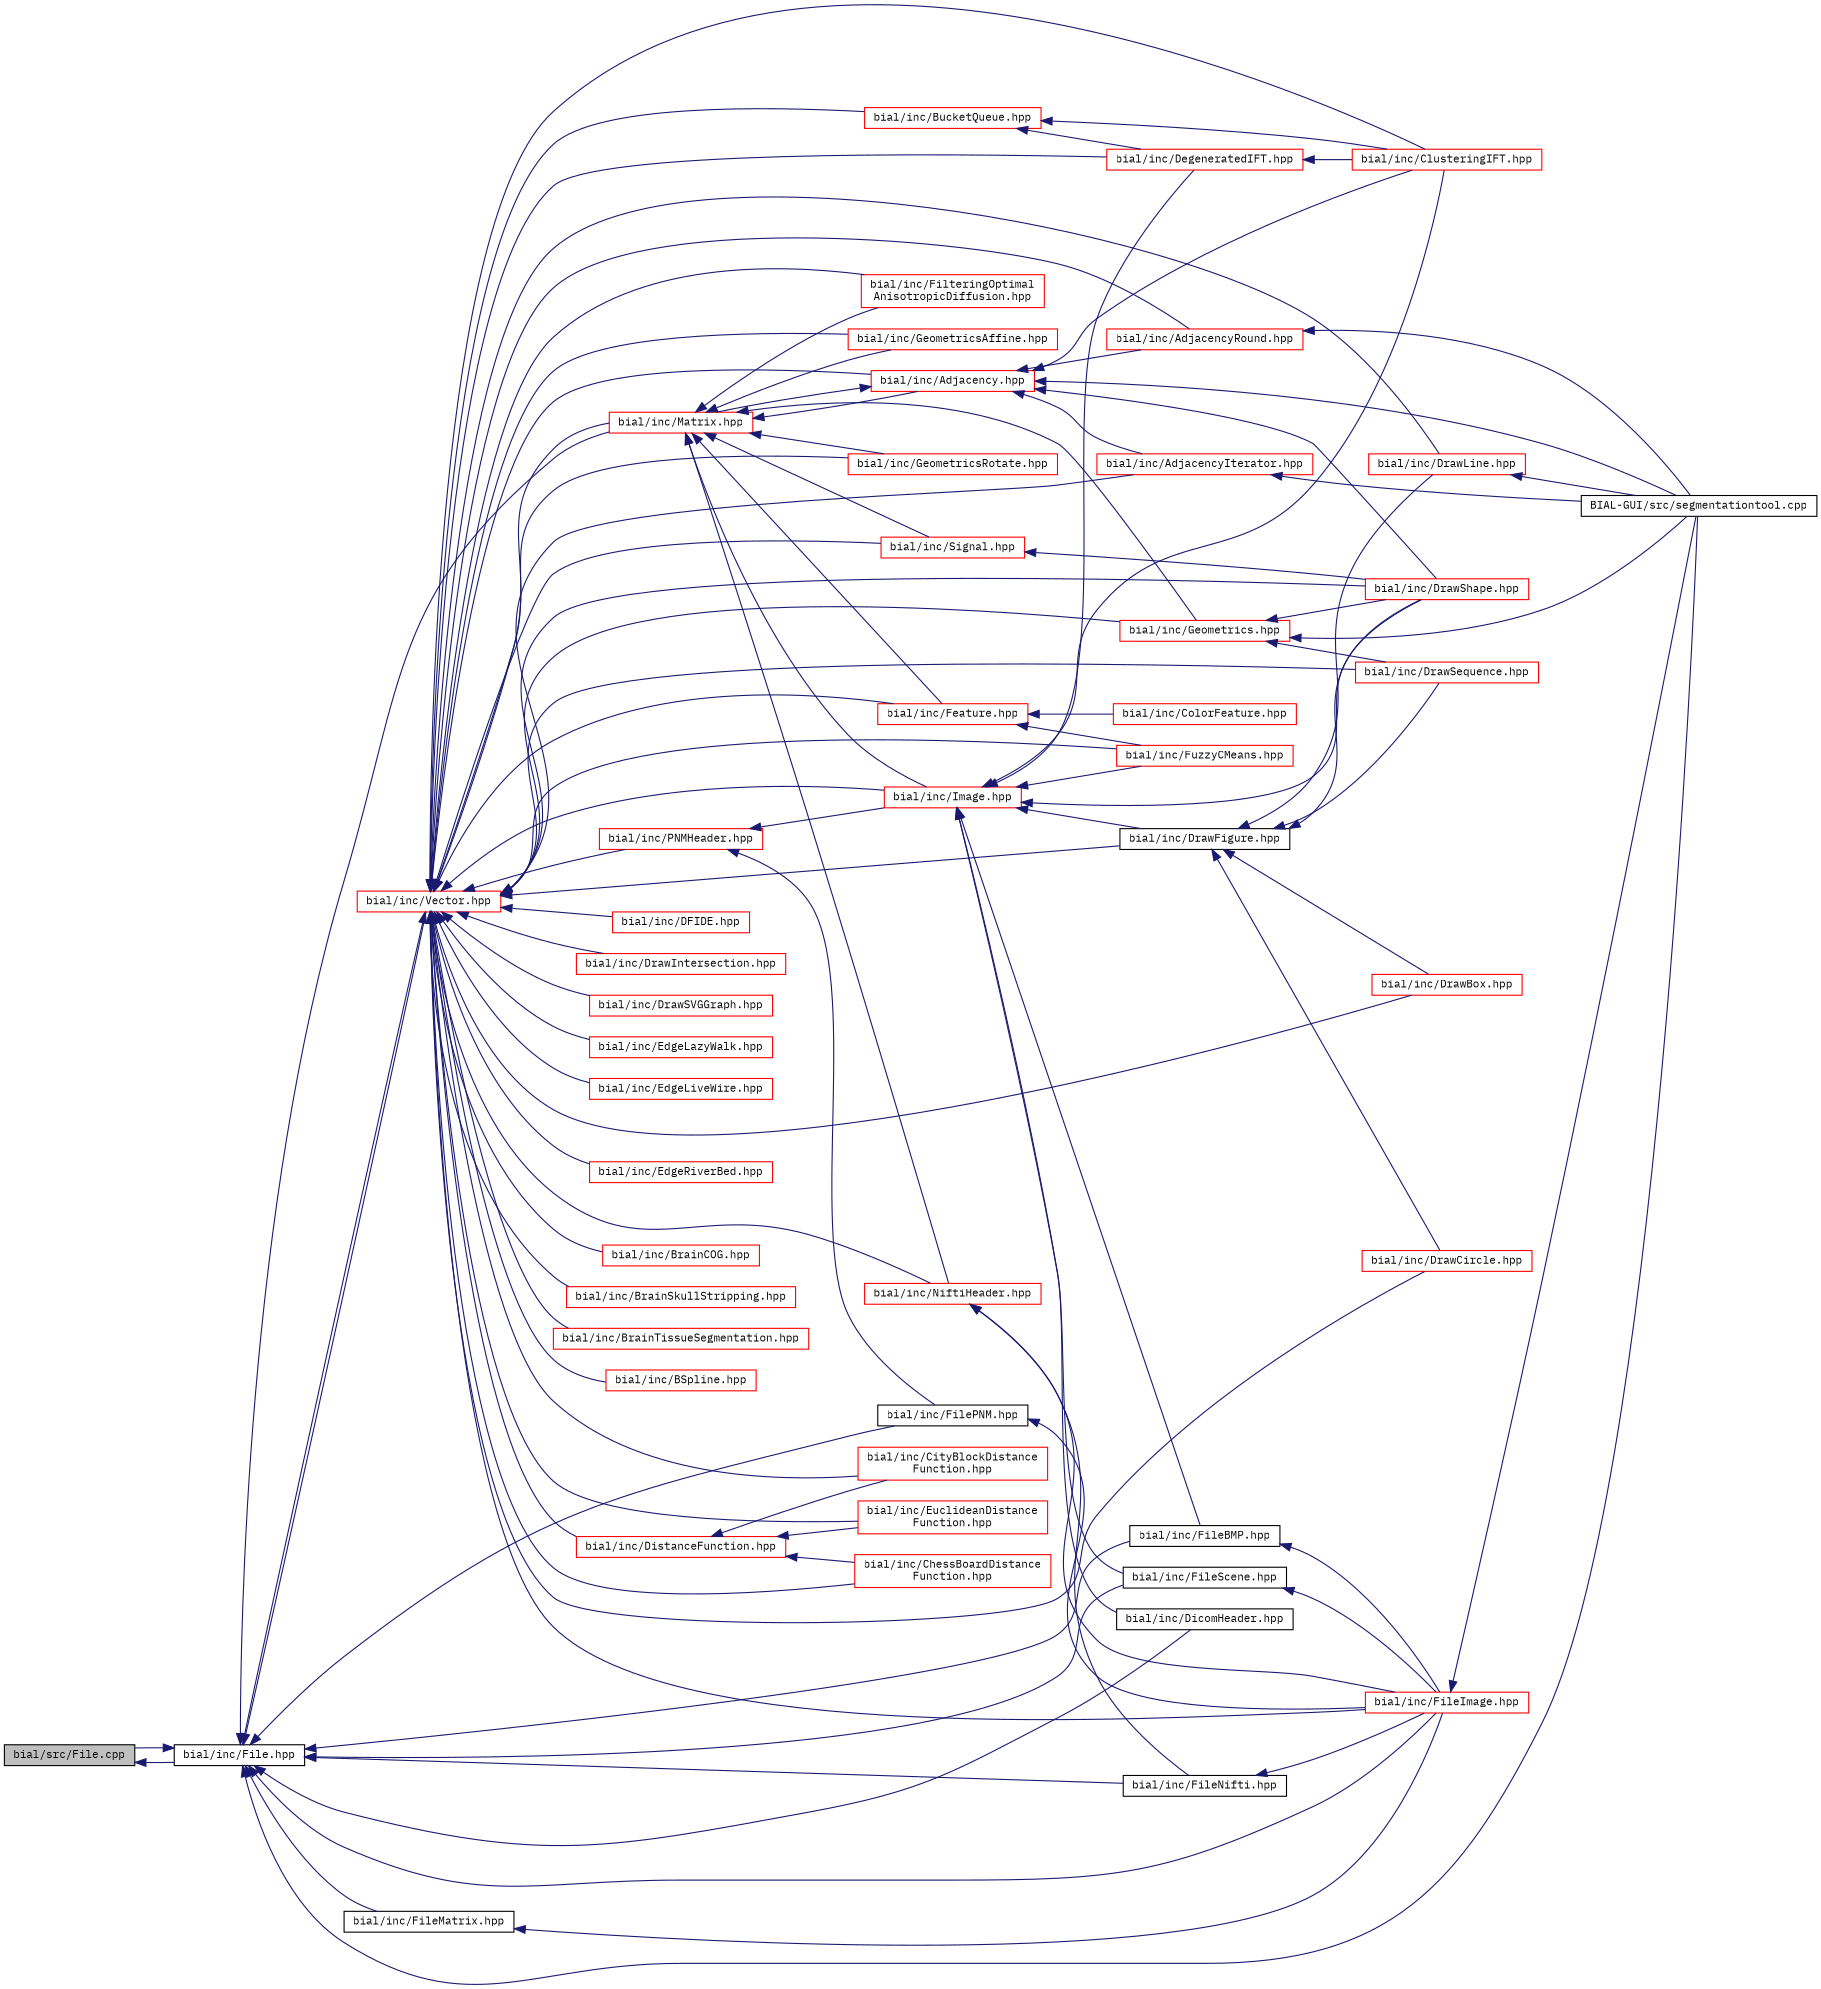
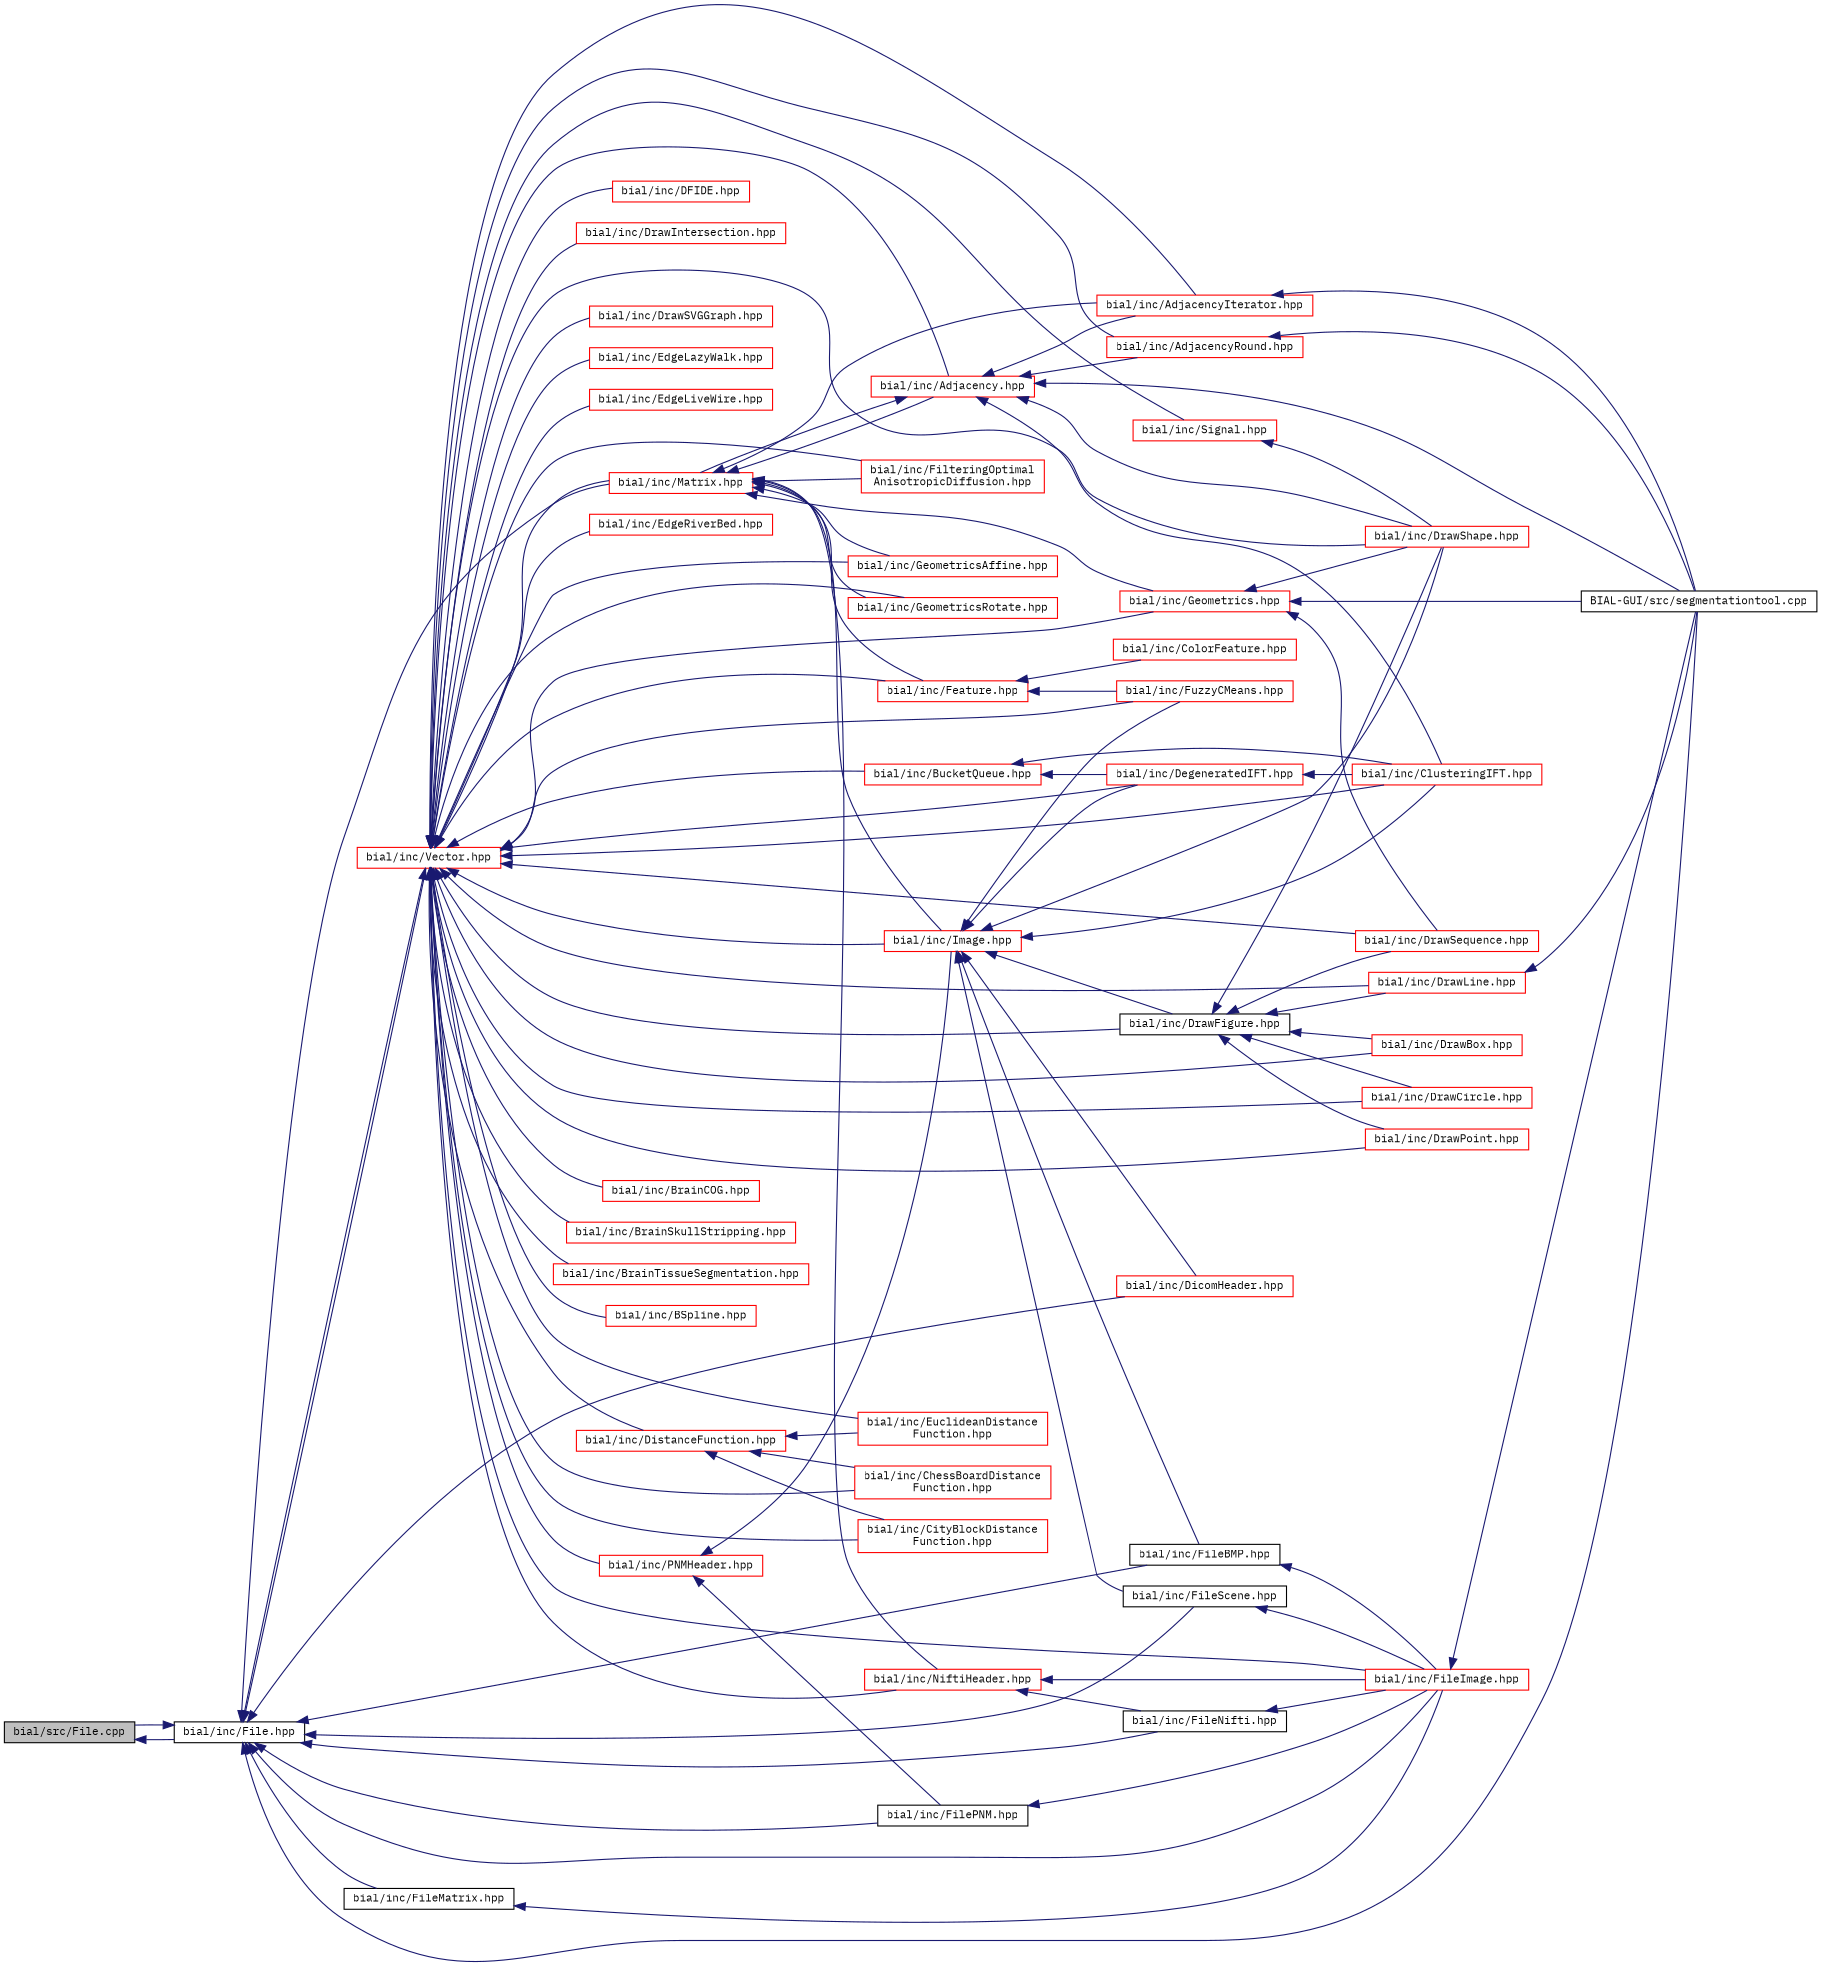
edge "bial/inc/Signal.hpp" -> "bial/inc/Matrix.hpp": now "bial/inc/AdjacencyIterator.hpp" -> "bial/inc/Matrix.hpp"
node "bial/inc/DrawPoint.hpp": added
node "bial/inc/DicomHeader.hpp": color black -> red
